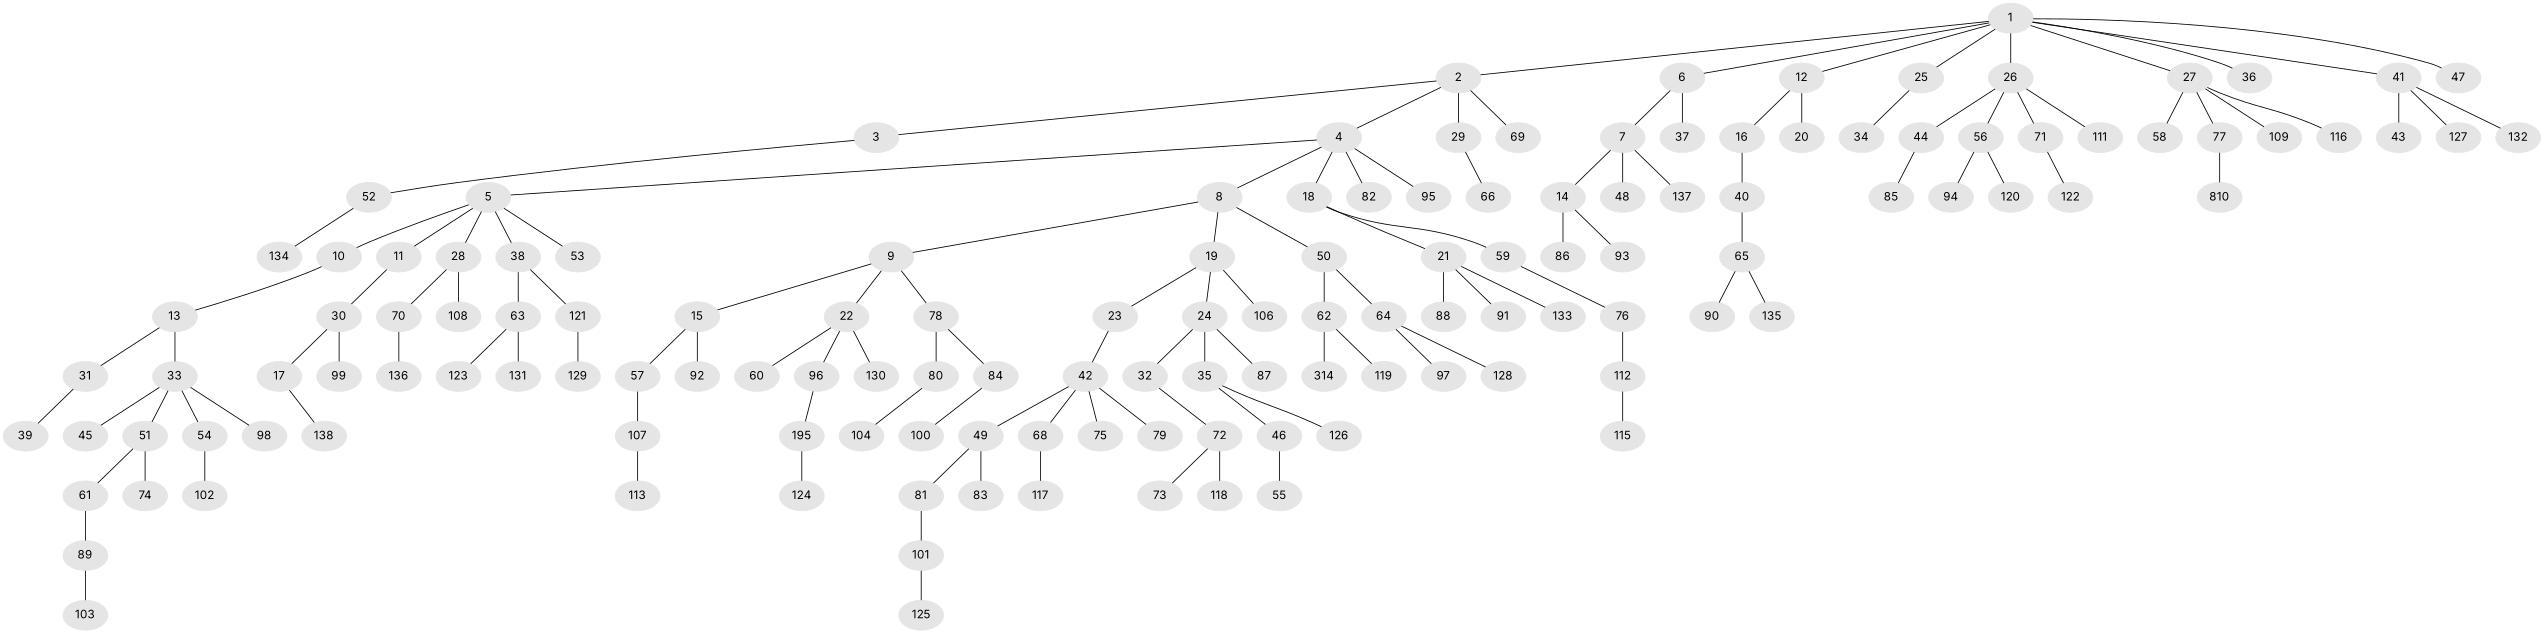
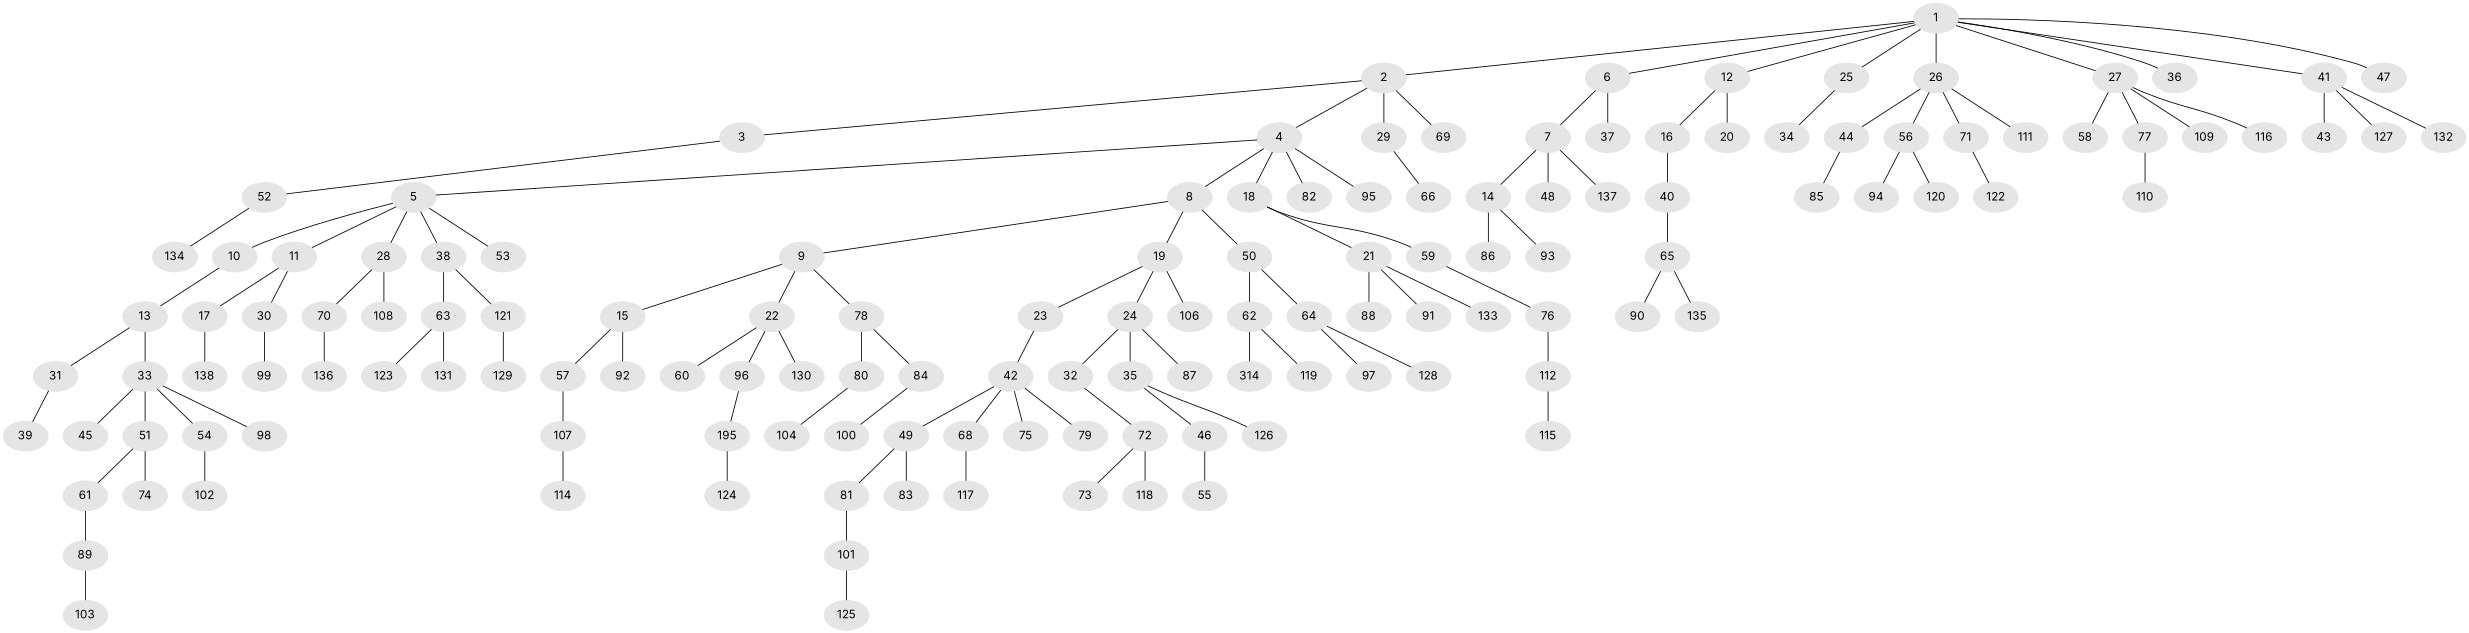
node "810": label "810" -> "110"
edge "30" -- "17": now "11" -- "17"
node "113": label "113" -> "114"
